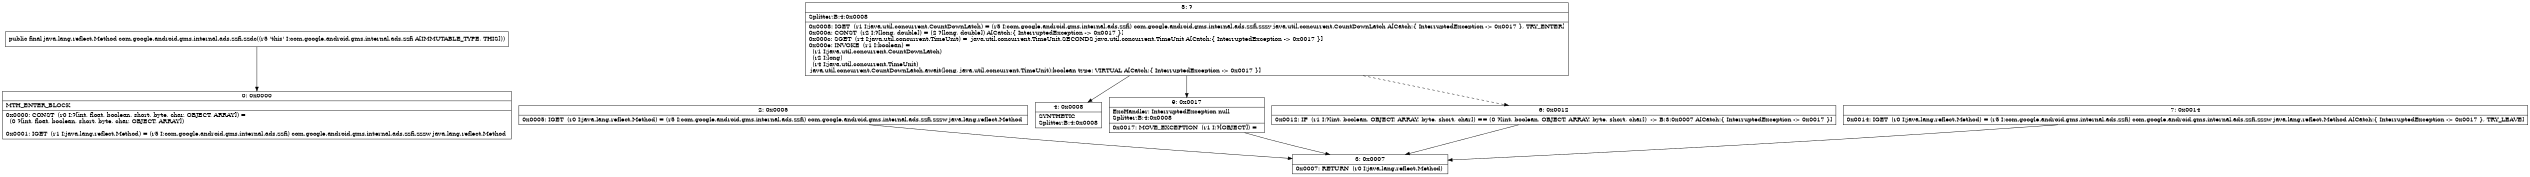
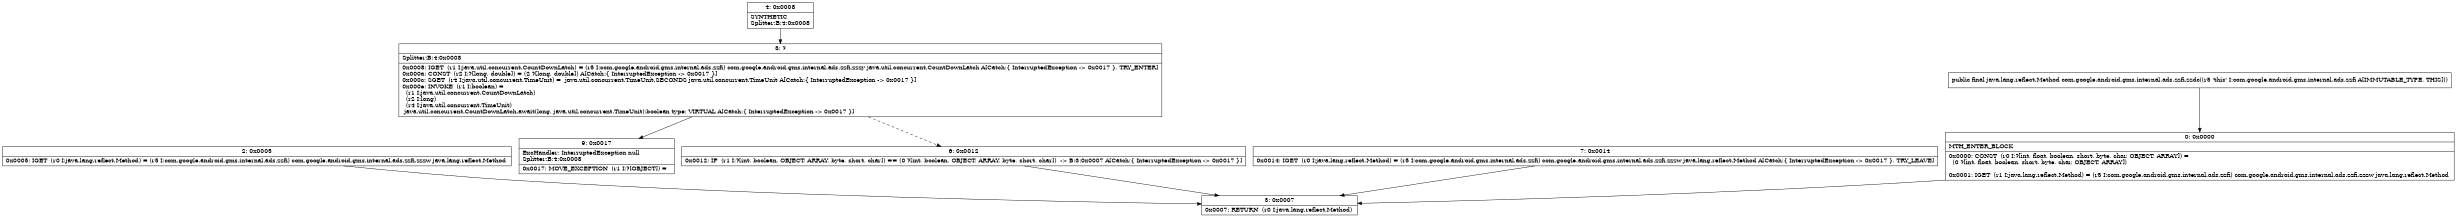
edge "5: ?" -> "4: 0x0008": reversed
edge "9: 0x0017" -> "3: 0x0007": now "0: 0x0000" -> "3: 0x0007"
